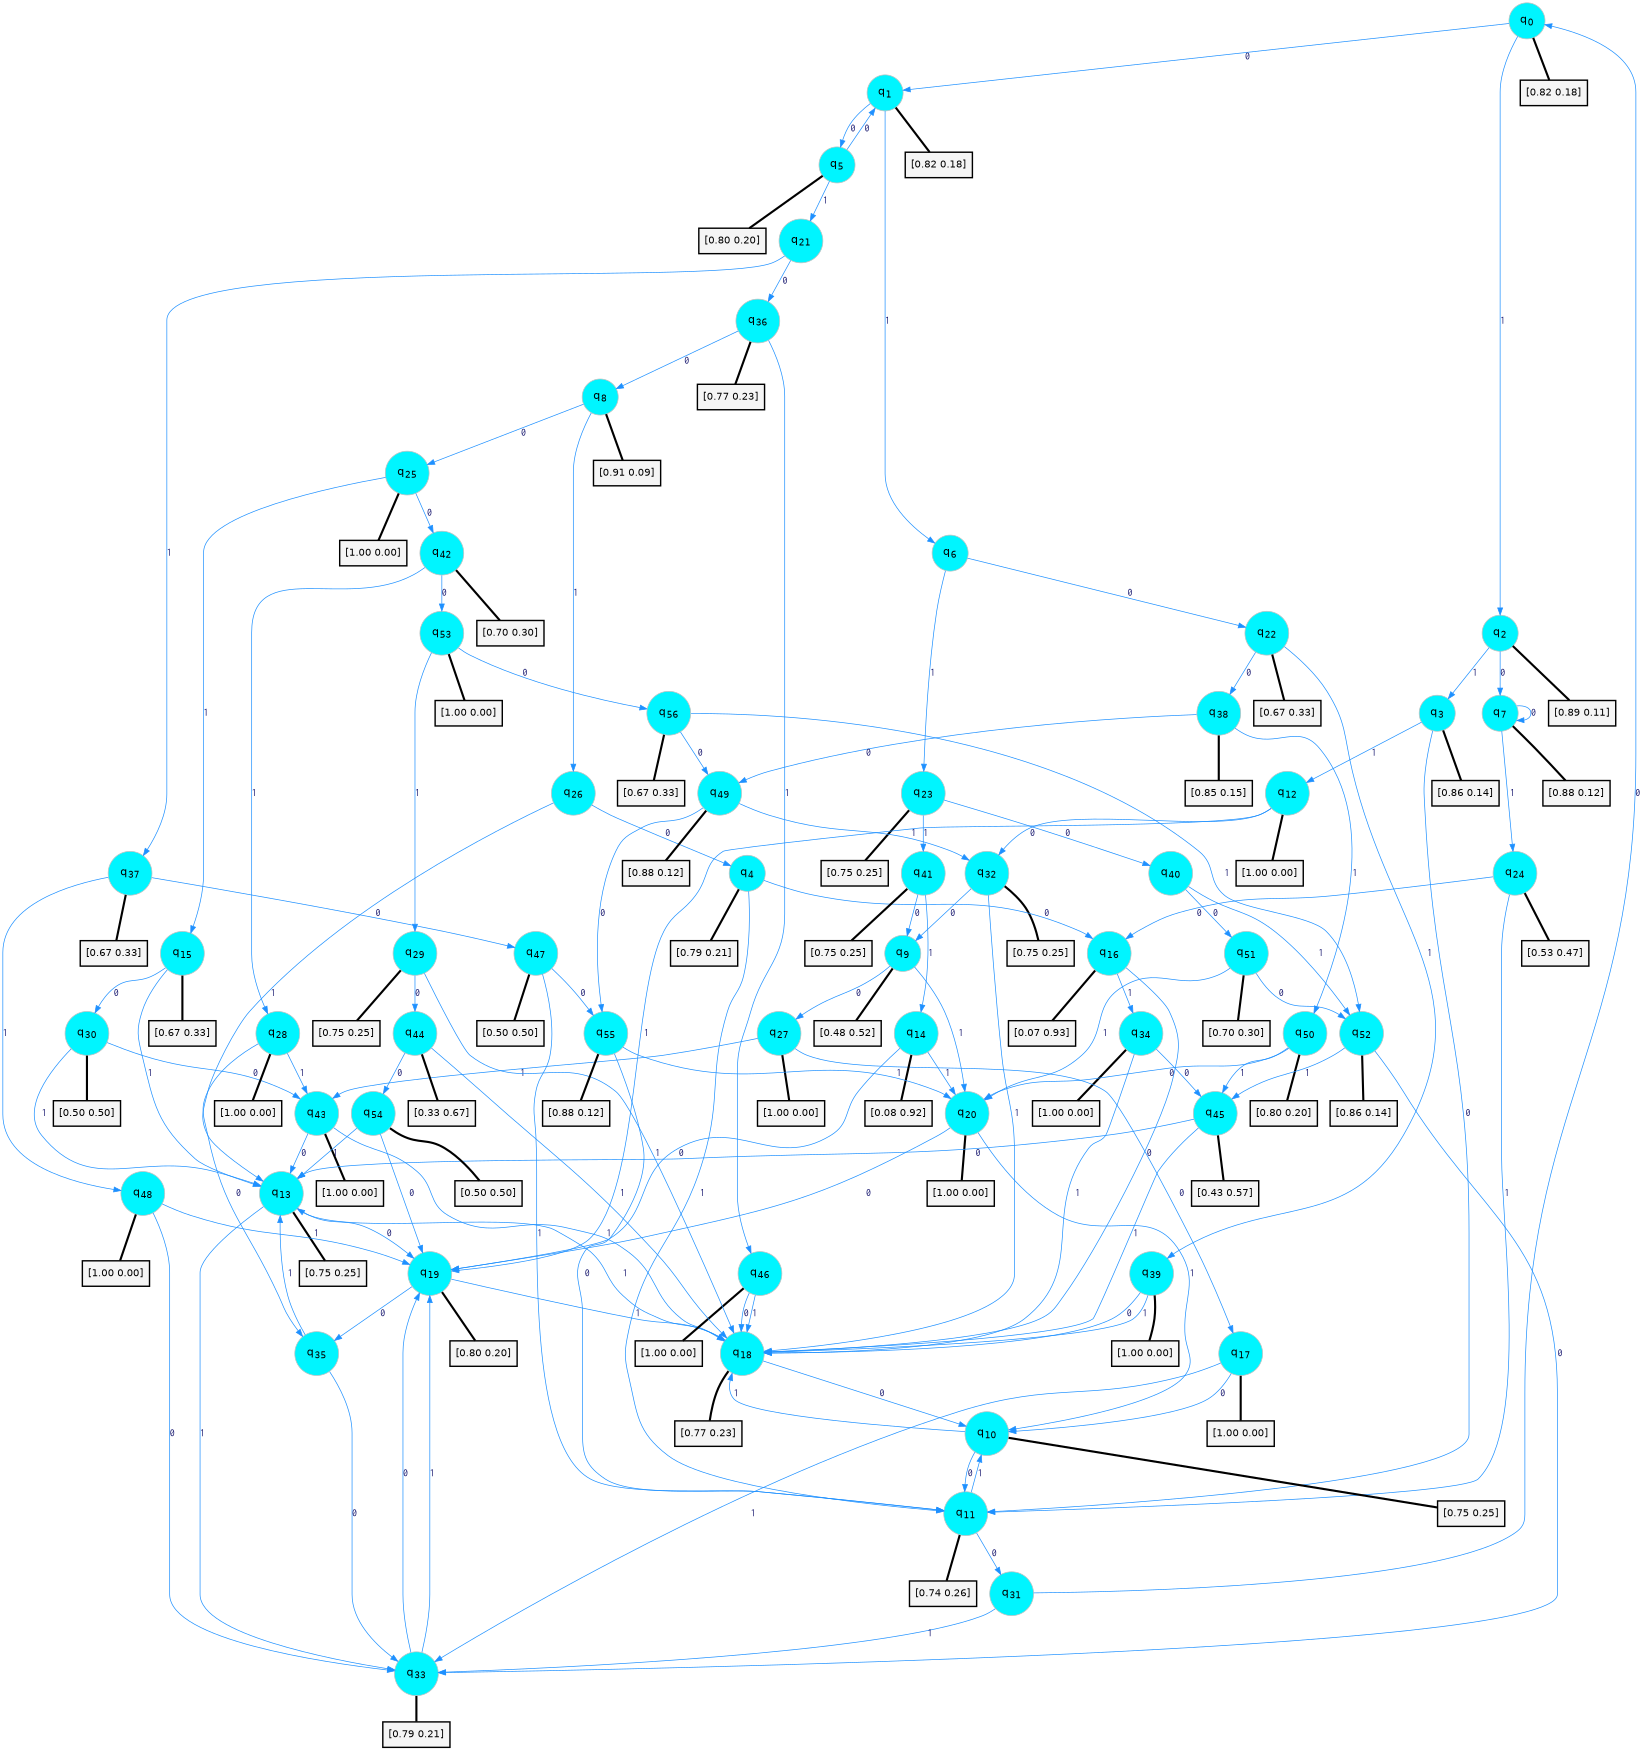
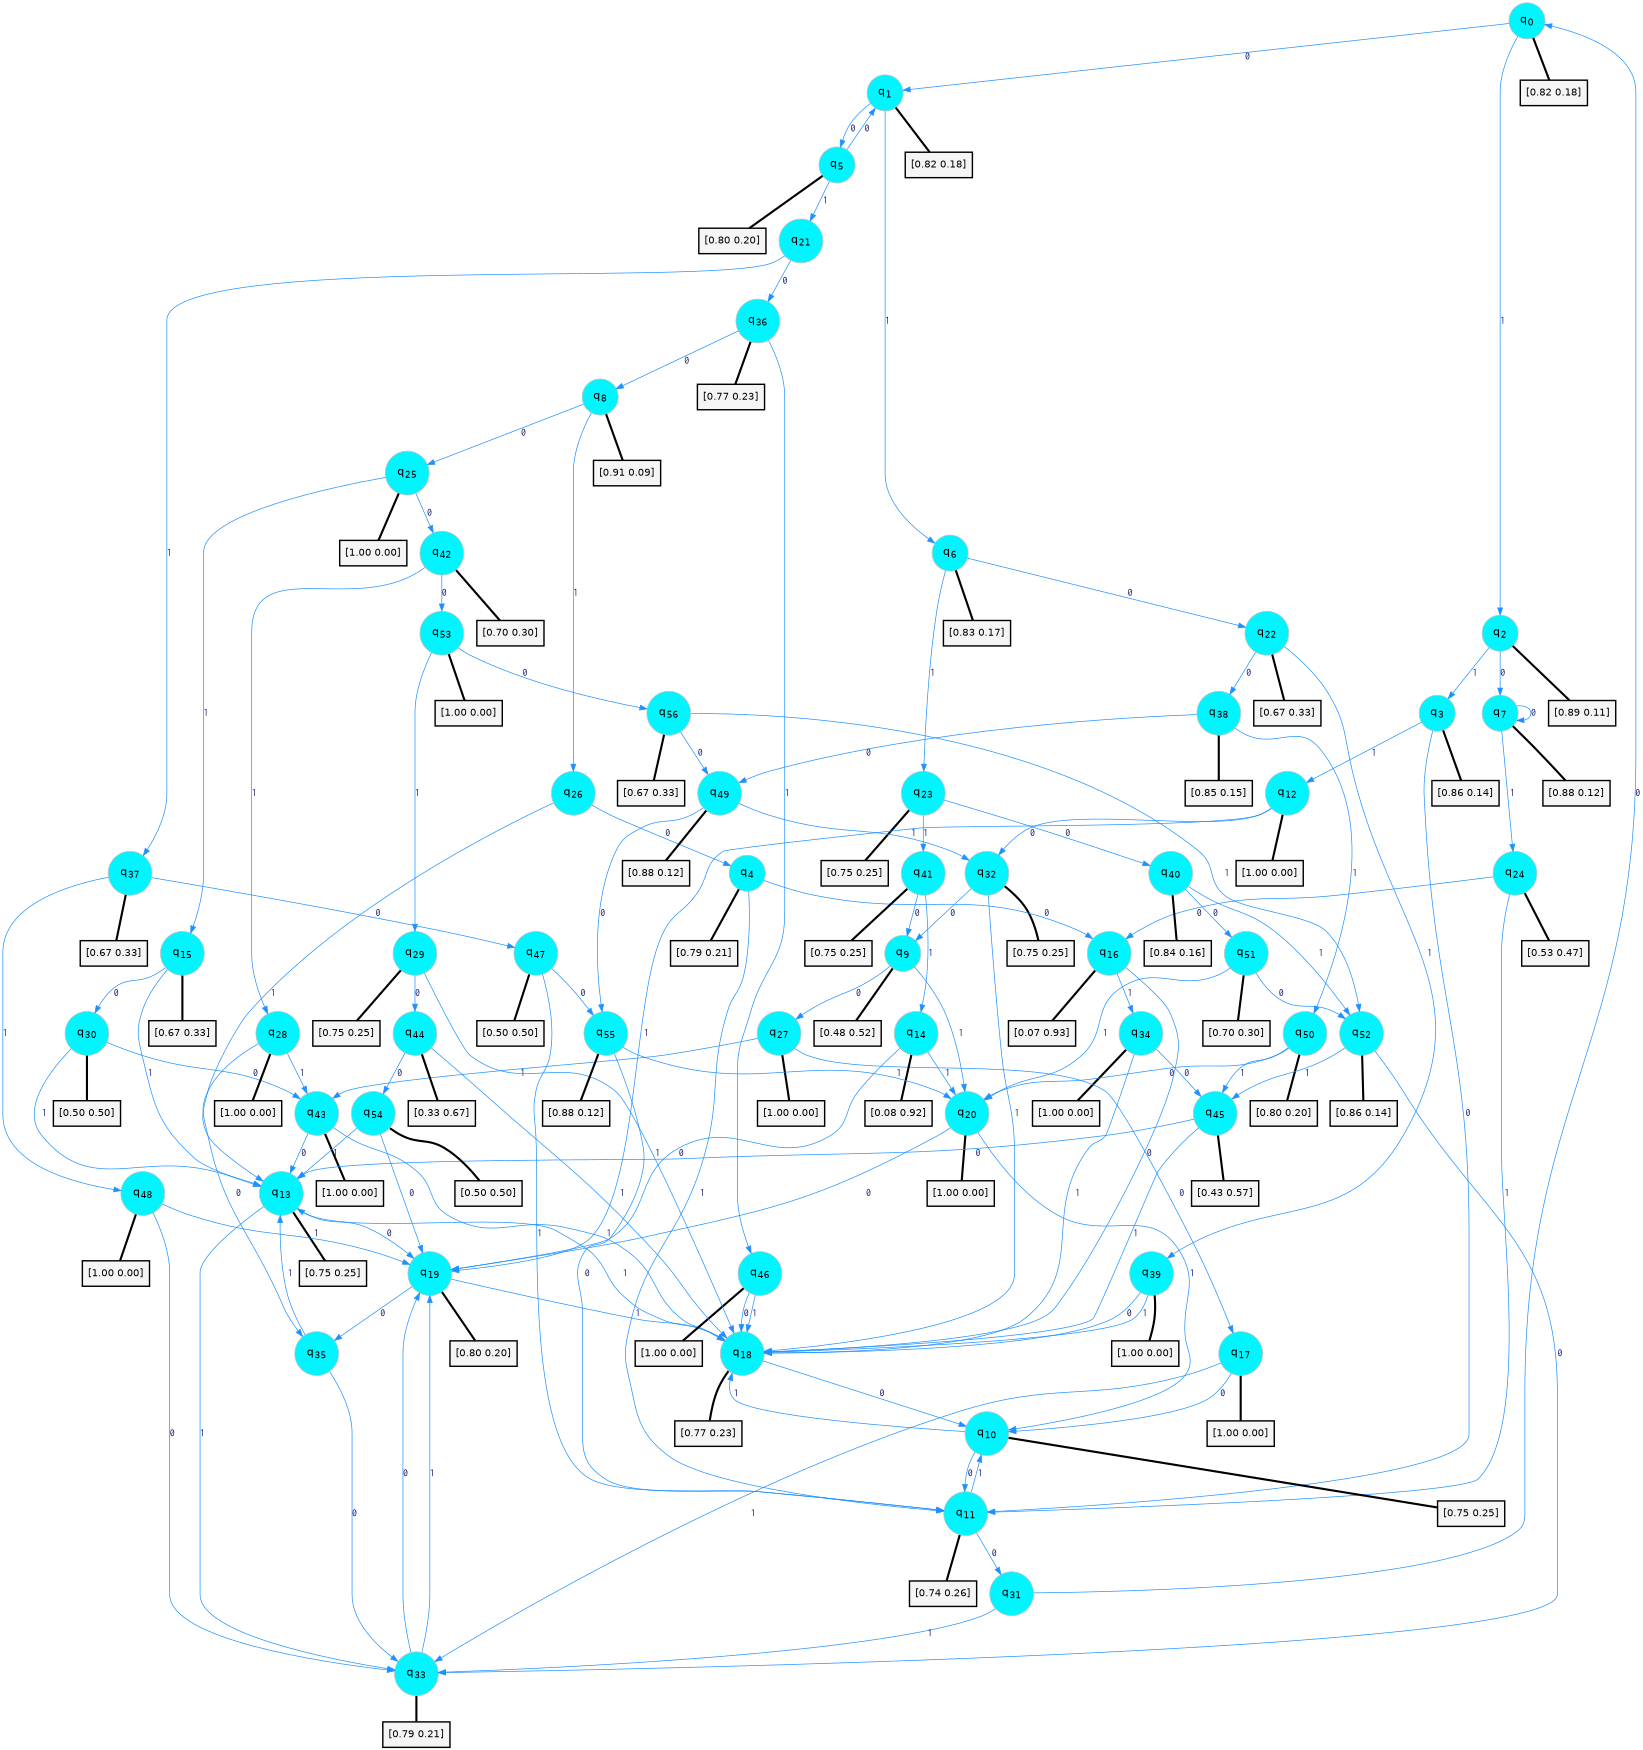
node "[0.83 0.17]": added
node "[0.84 0.16]": added
